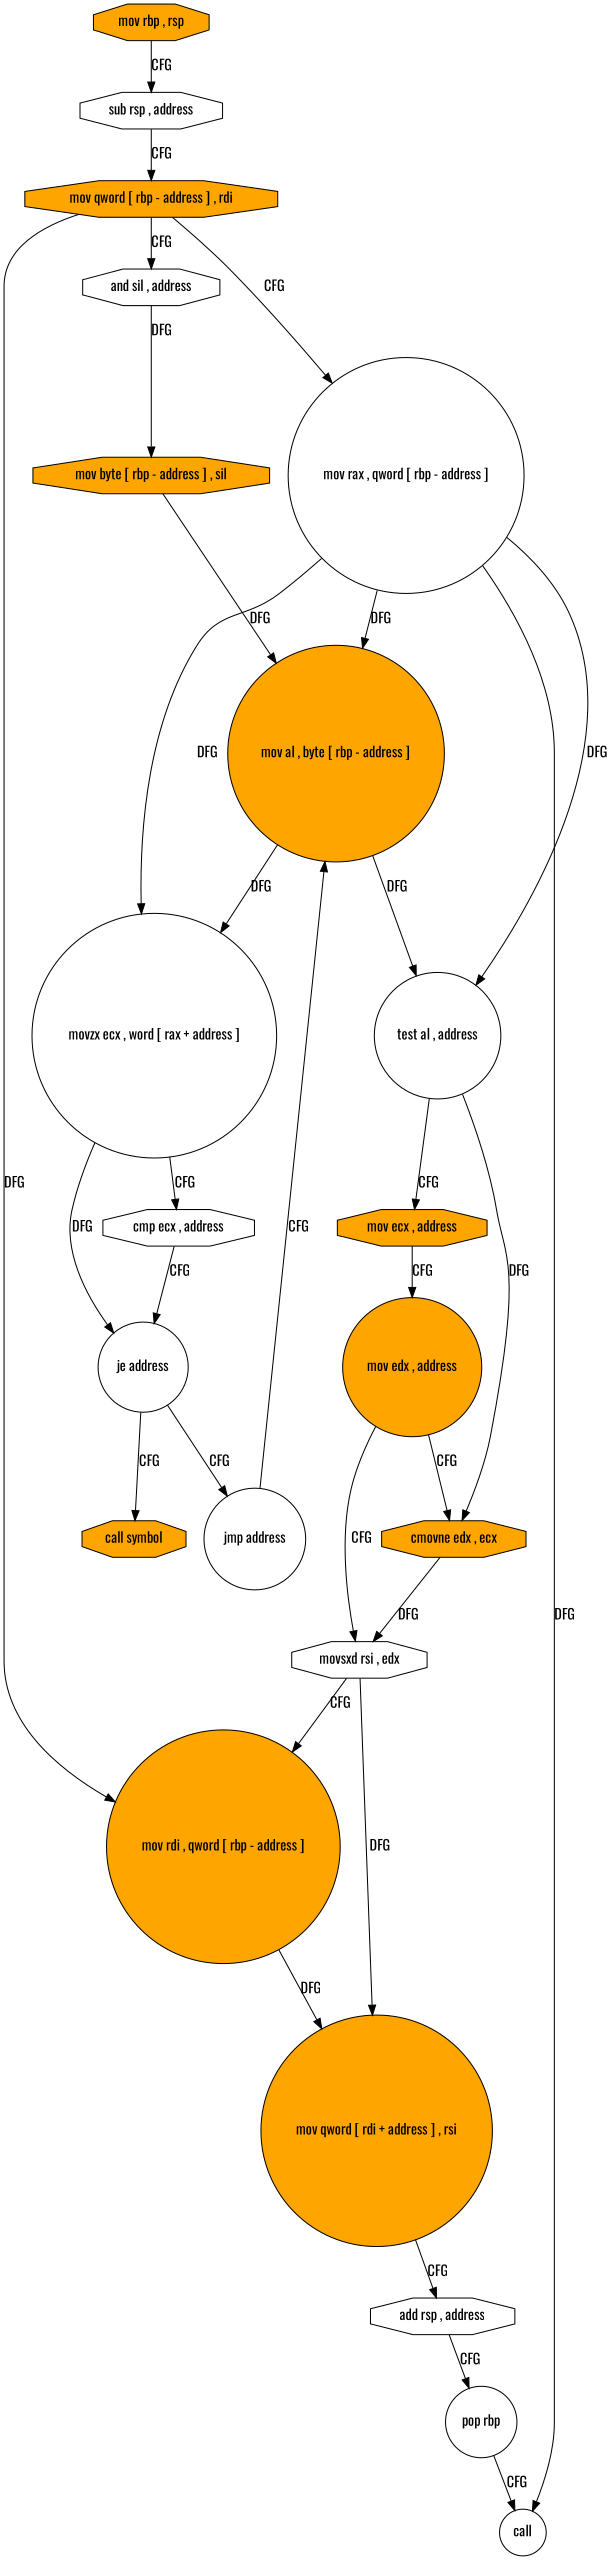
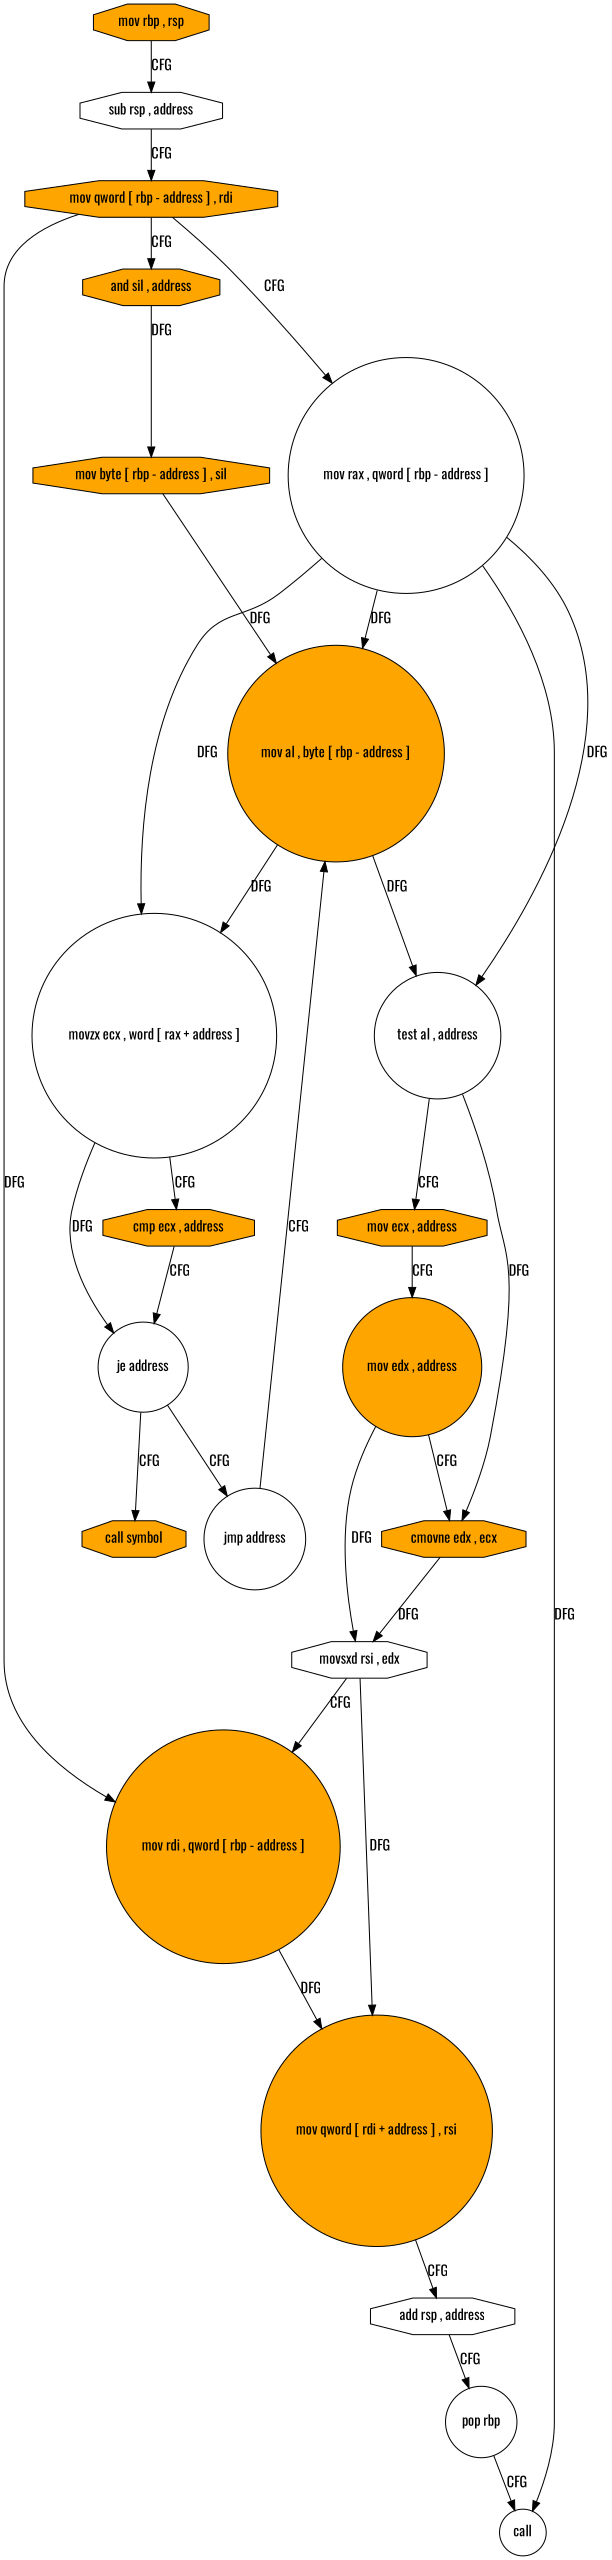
node "and sil , address": fillcolor white -> orange
node "cmp ecx , address": fillcolor white -> orange
edge "mov edx , address" -> "movsxd rsi , edx": label "CFG" -> "DFG"
